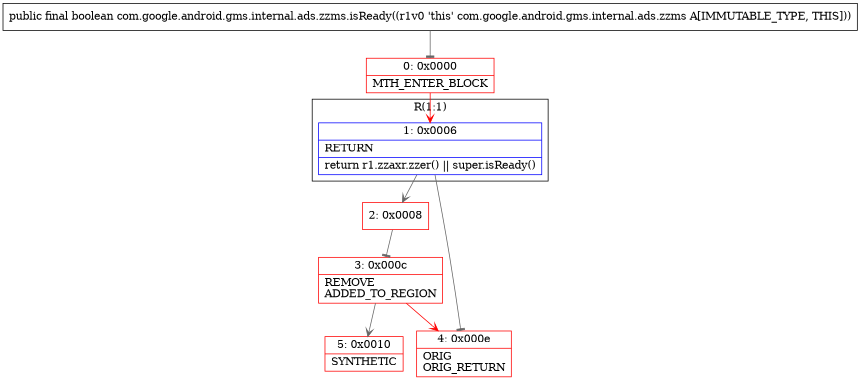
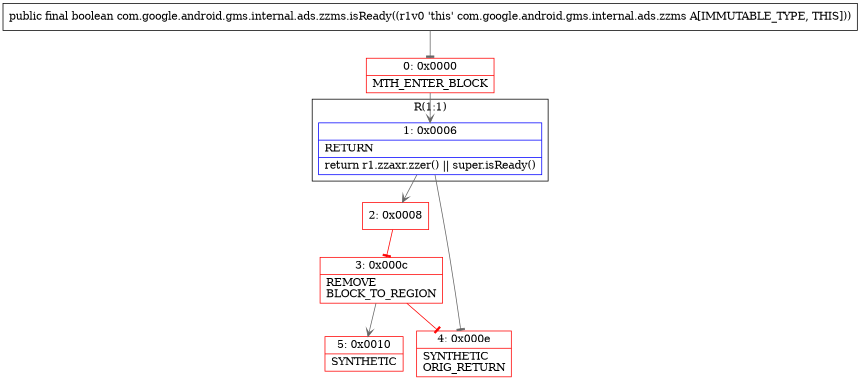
edge "0: 0x0000" -> "1: 0x0006": color red -> gray40
edge "2: 0x0008" -> "3: 0x000c": color gray40 -> red
node "3: 0x000c": text "ADDED_TO_REGION" -> "BLOCK_TO_REGION"
edge "3: 0x000c" -> "4: 0x000e": arrowhead vee -> tee
node "4: 0x000e": text "ORIG" -> "SYNTHETIC"
